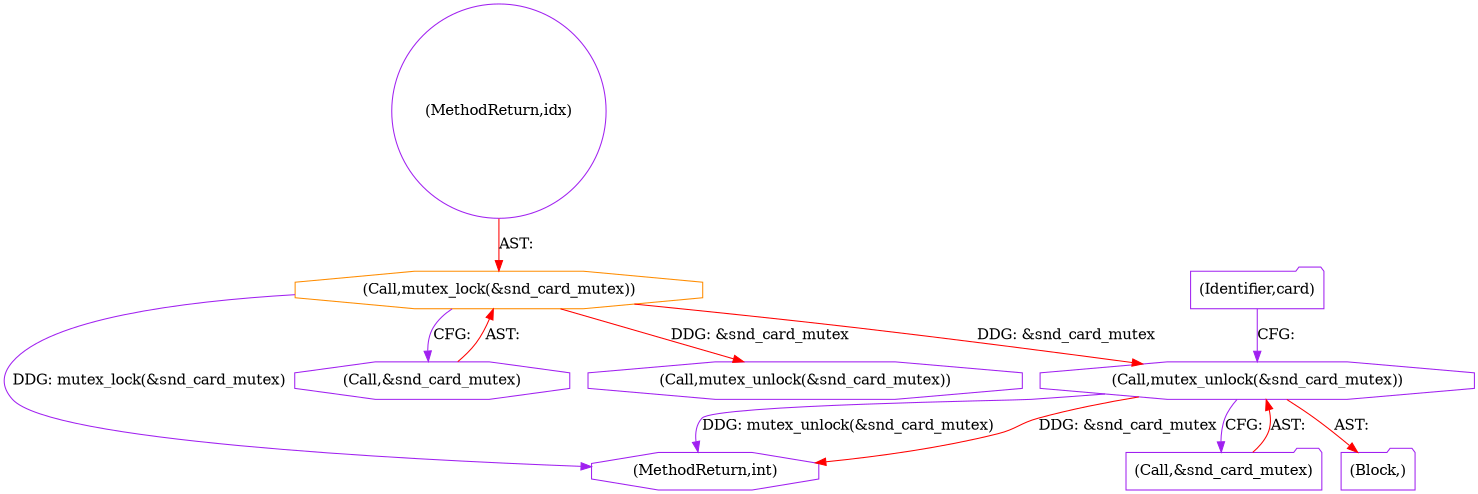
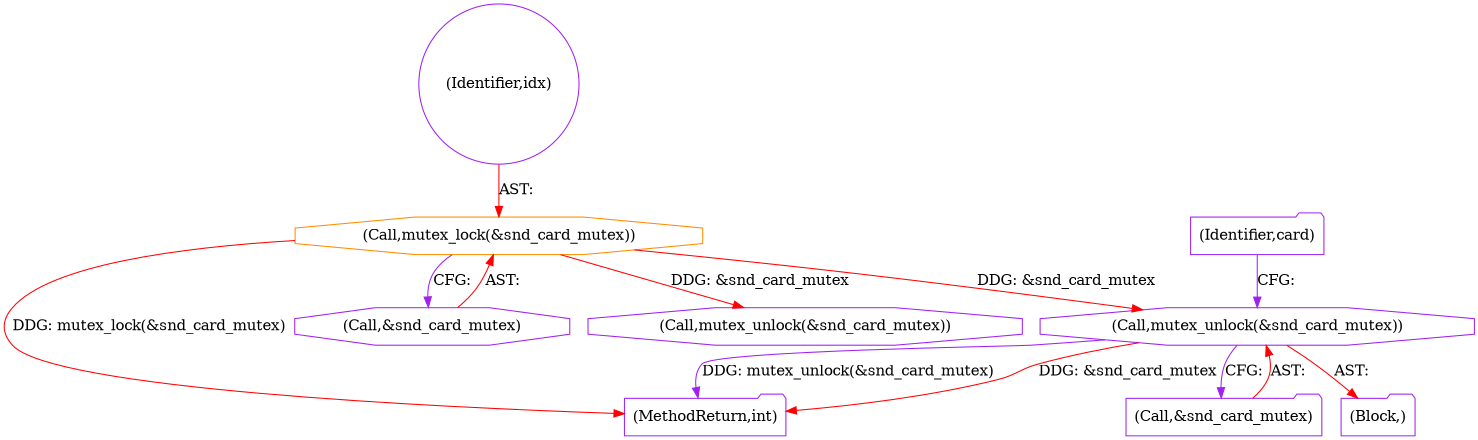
node "(MethodReturn,idx)": label "(MethodReturn,idx)" -> "(Identifier,idx)"
edge "(Call,mutex_lock(&snd_card_mutex))" -> "(MethodReturn,int)": color purple -> red
node "(MethodReturn,int)": shape octagon -> folder
